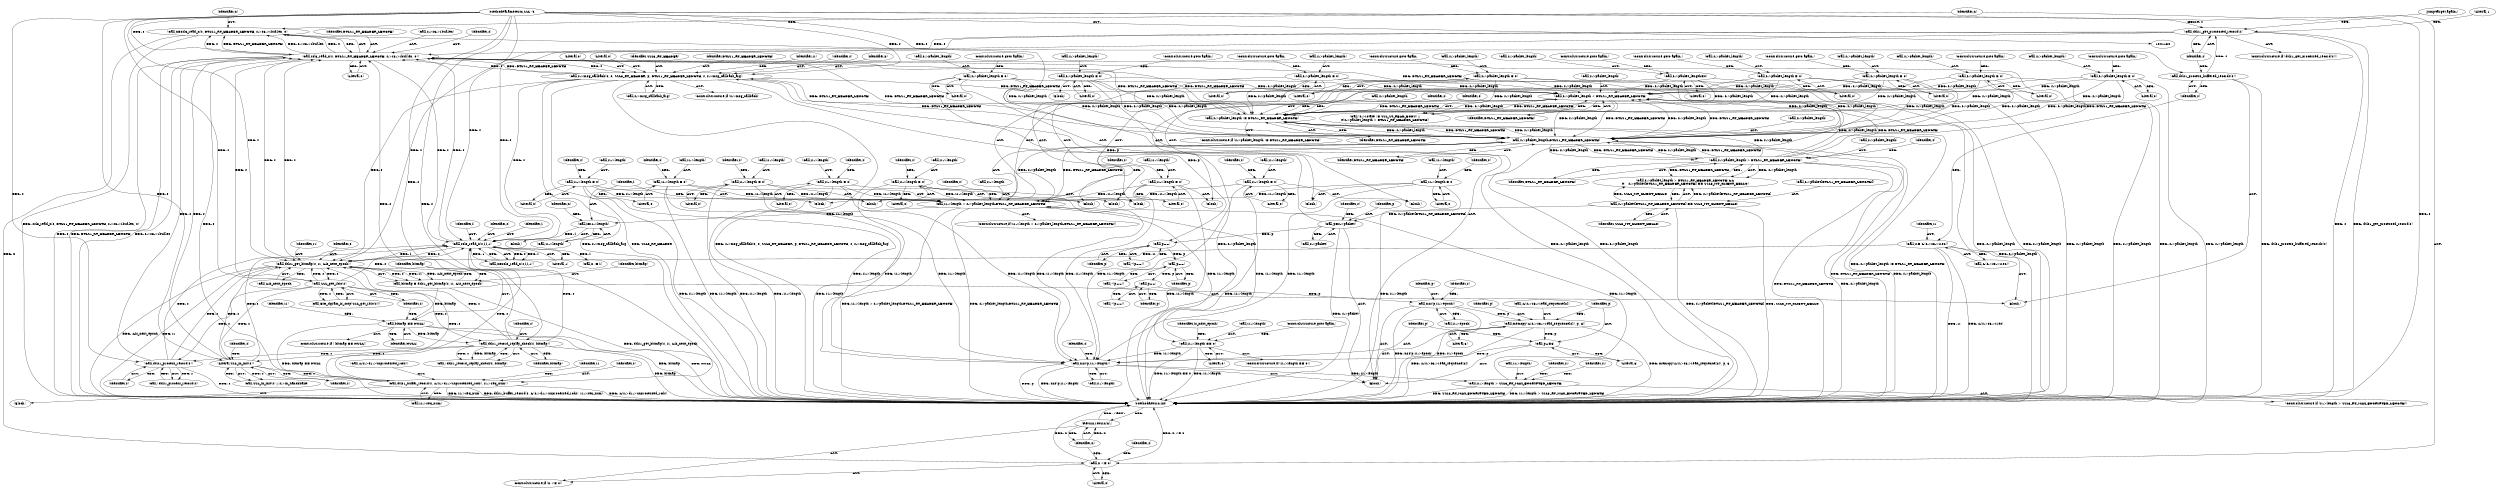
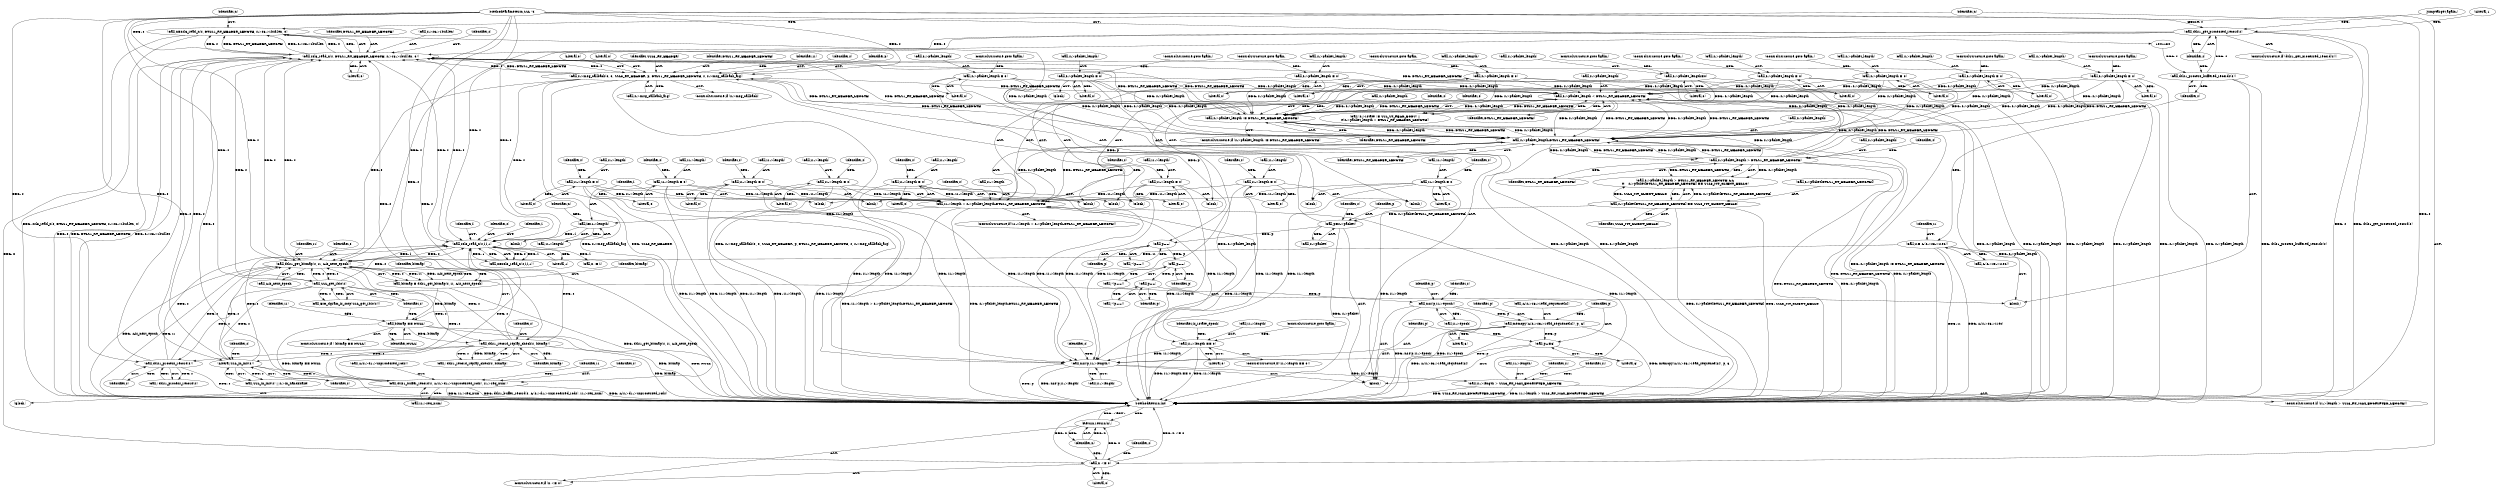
edge "(MethodParameterIn,SSL *s)" -> "(Call,dtls1_process_buffered_records(s))": now "1001130" -> "(Call,dtls1_process_buffered_records(s))"
edge "(Call,s->packet_length < DTLS1_RT_HEADER_LENGTH)" -> "(Call,s->packet_length != DTLS1_RT_HEADER_LENGTH)": added, label "DDG: s->packet_length"
node "(Identifier,is_next_epoch)": label "(Identifier,is_next_epoch)" -> "(Identifier,is_rstate_epoch)"
edge "(Call,n <= 0)" -> "(Return,return(n);)": added, label "DDG: n"
